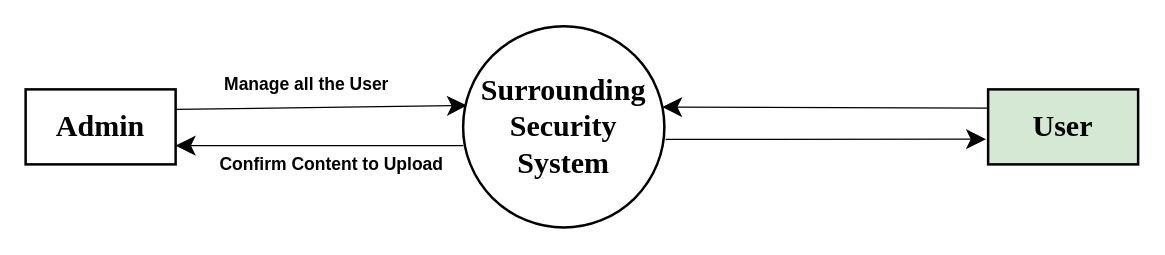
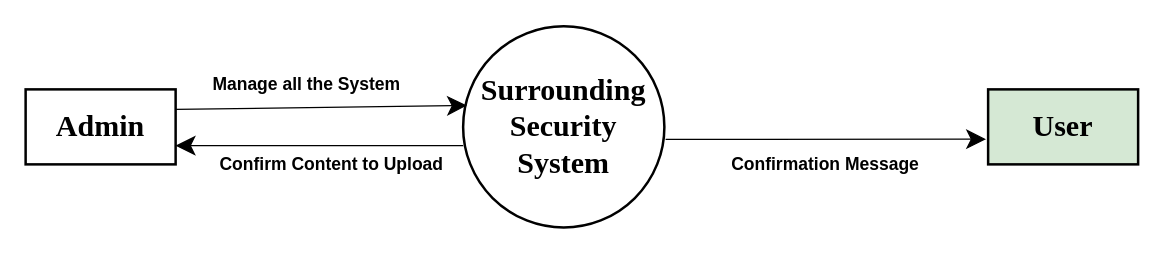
node "Manage all the User": label "Manage all the User" -> "Manage all the System"
edge "User" -> "Surrounding Security System": removed
node "Confirmation Message": added
